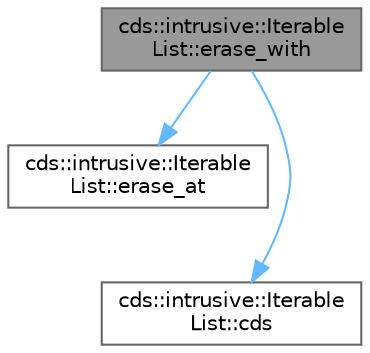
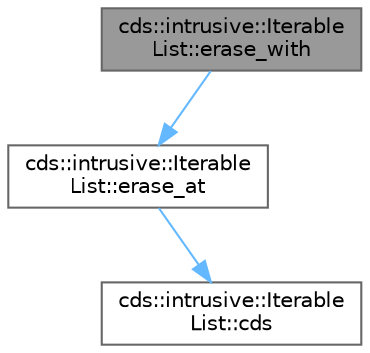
edge "cds::intrusive::Iterable List::erase_with" -> "cds::intrusive::Iterable List::cds": now "cds::intrusive::Iterable List::erase_at" -> "cds::intrusive::Iterable List::cds"
